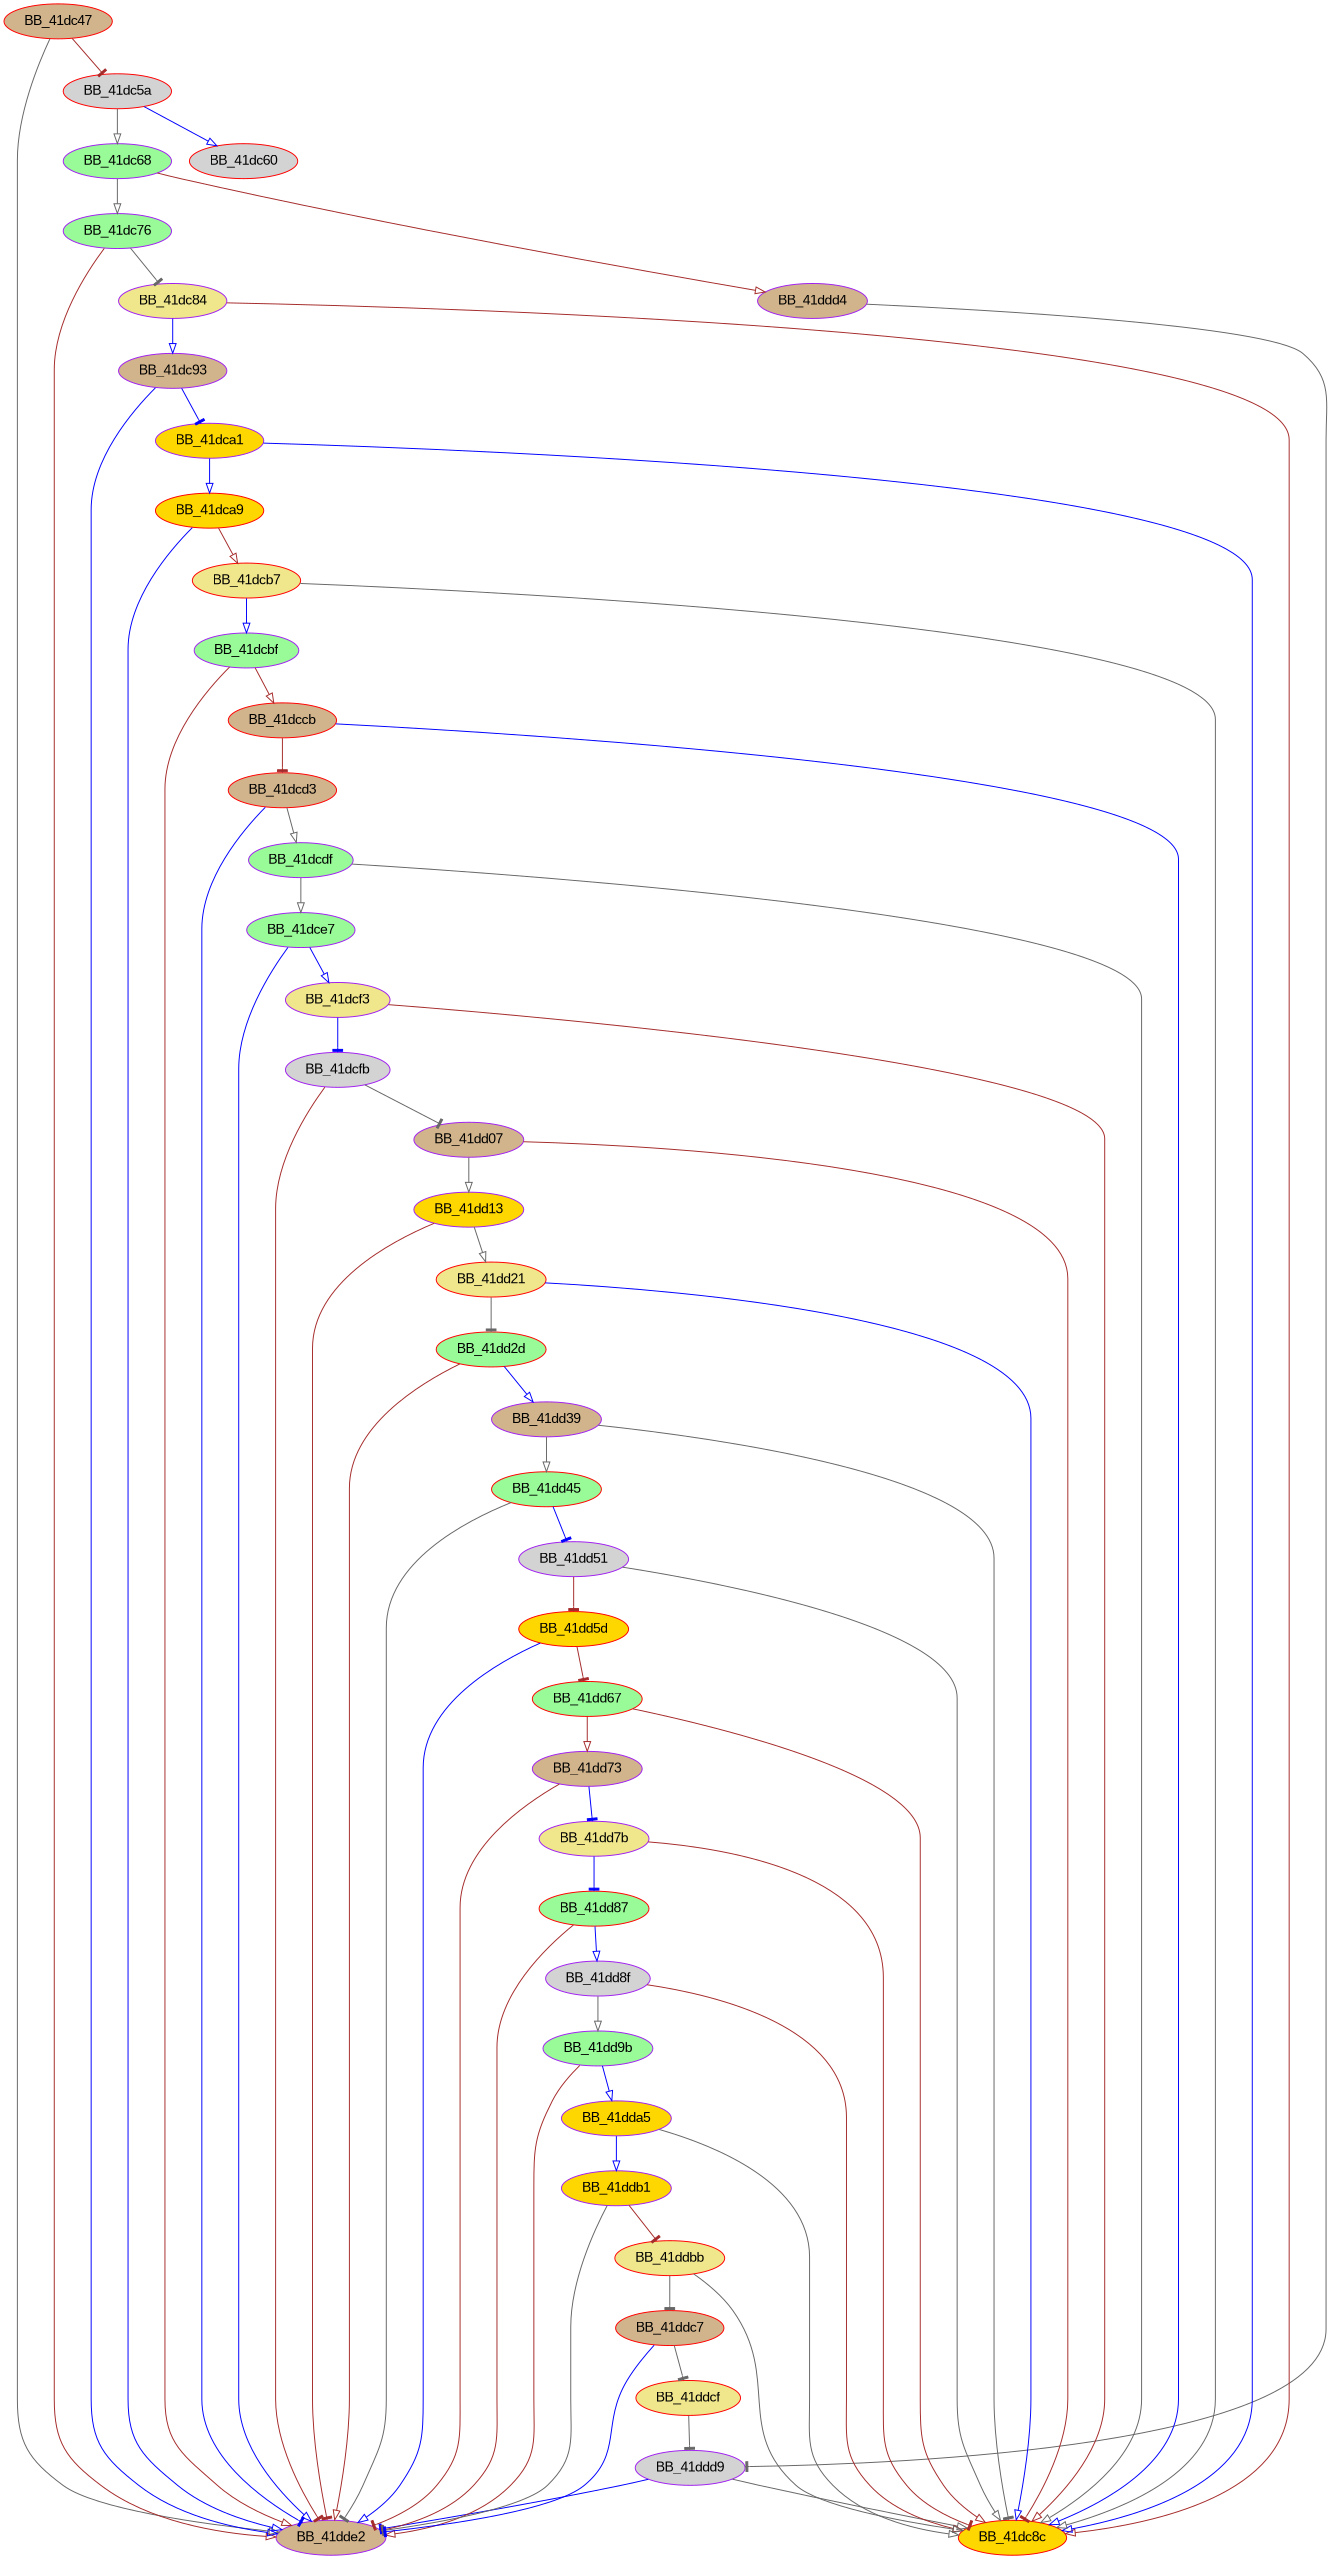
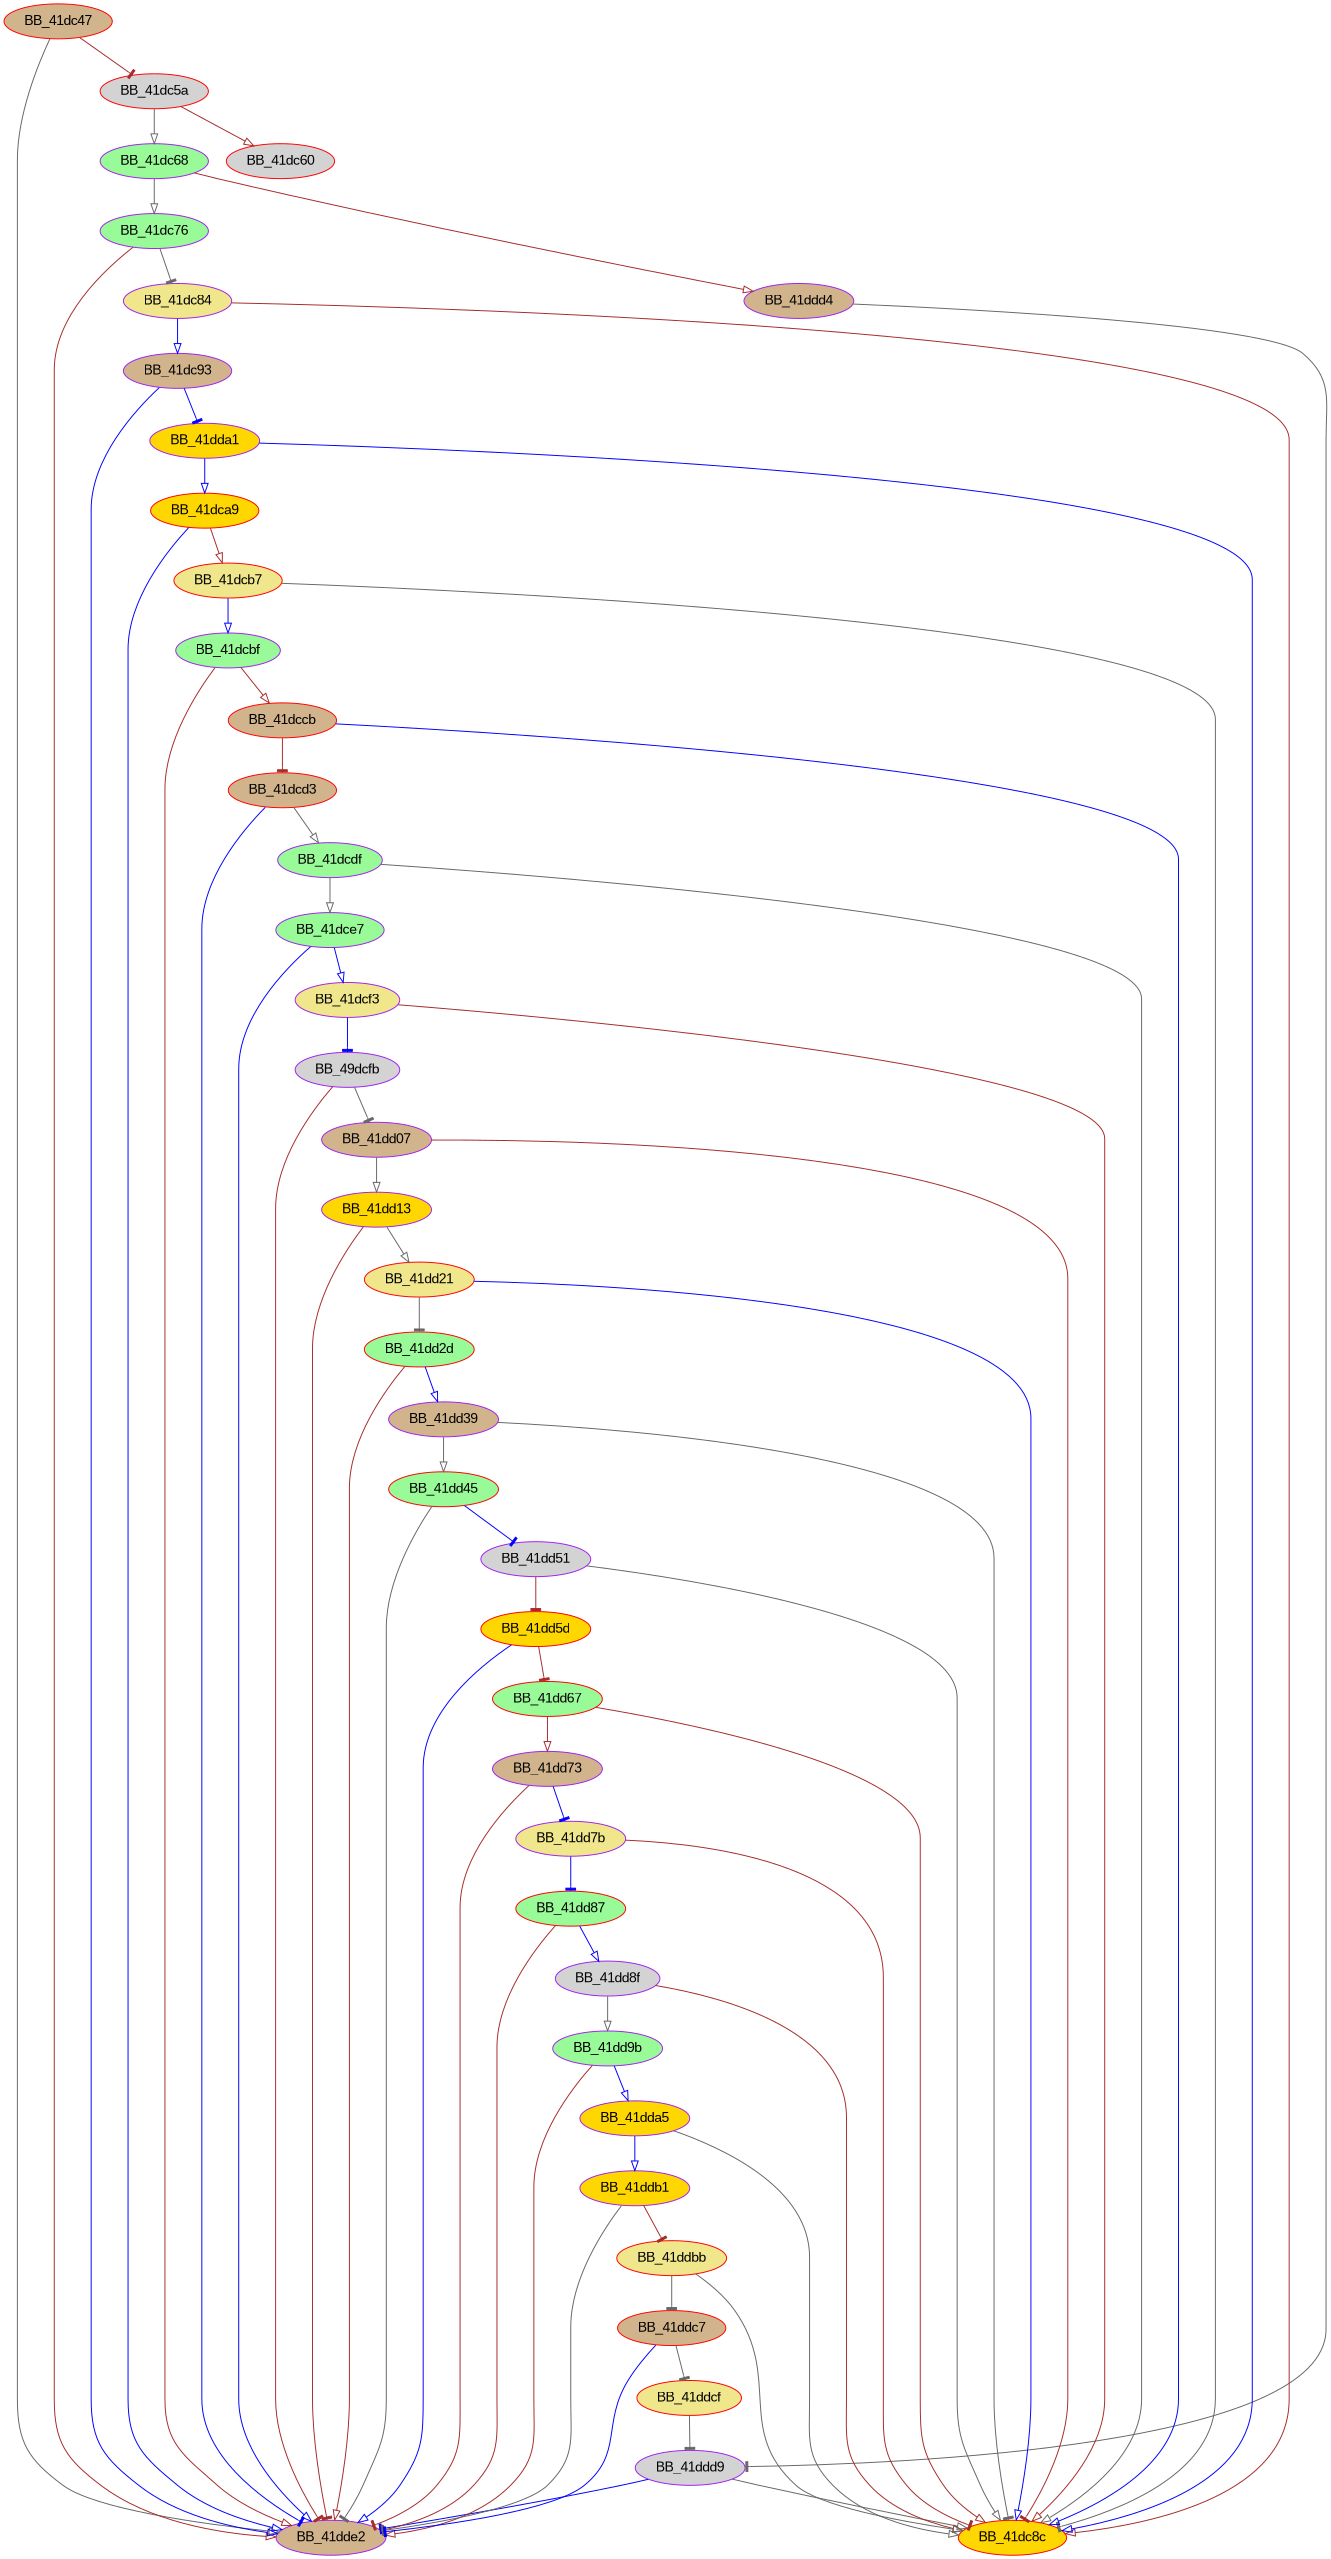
edge "BB_41dc5a" -> "BB_41dc60": color blue -> brown
node "BB_41dca1": label "BB_41dca1" -> "BB_41dda1"
node "BB_41dcfb": label "BB_41dcfb" -> "BB_49dcfb"
edge "BB_41dcb7" -> "BB_41dc8c": arrowhead onormal -> tee
